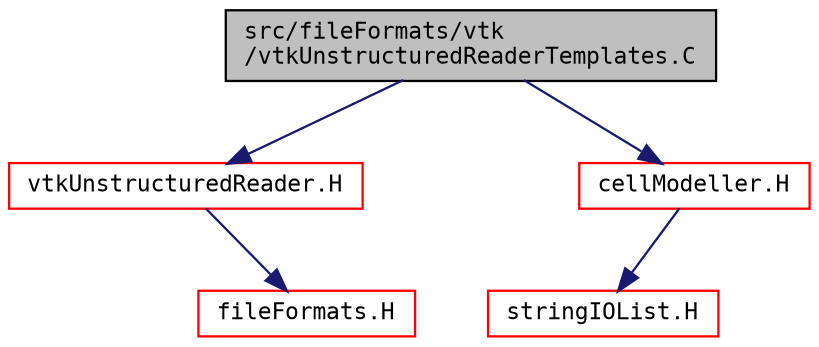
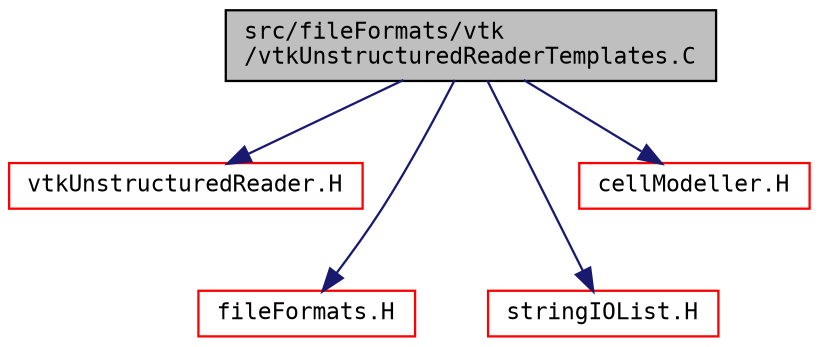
edge "cellModeller.H" -> "stringIOList.H": now "src/fileFormats/vtk /vtkUnstructuredReaderTemplates.C" -> "stringIOList.H"
edge "vtkUnstructuredReader.H" -> "fileFormats.H": now "src/fileFormats/vtk /vtkUnstructuredReaderTemplates.C" -> "fileFormats.H"
